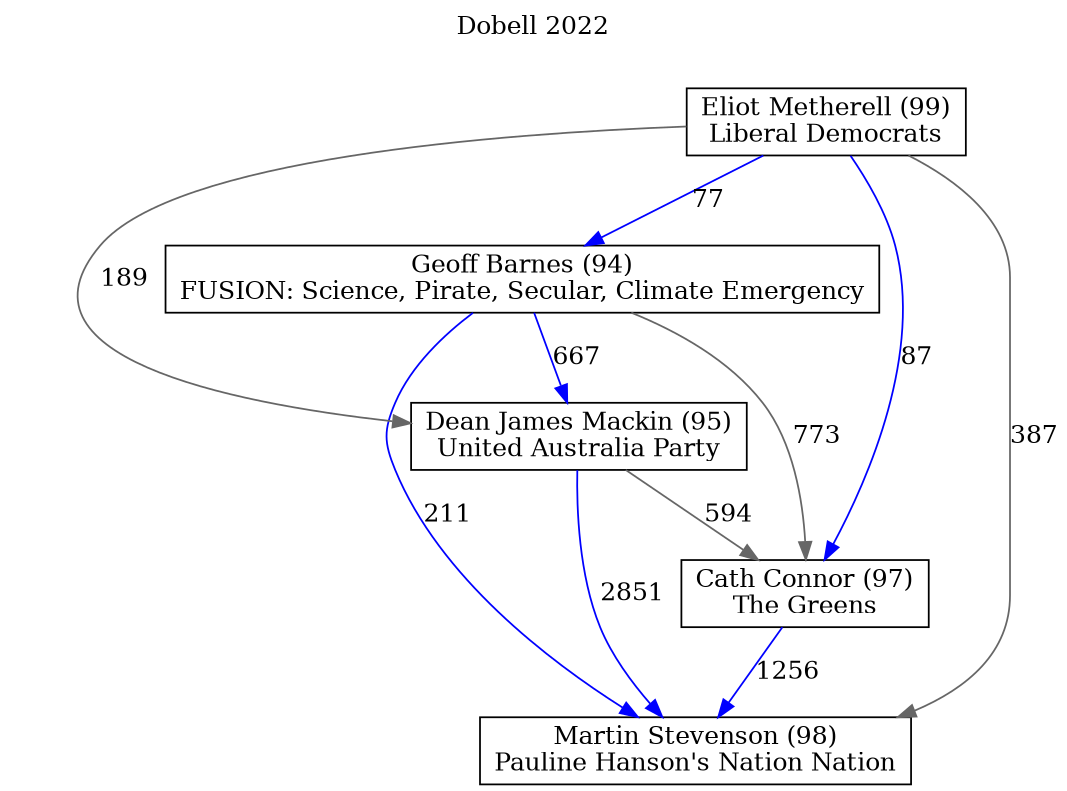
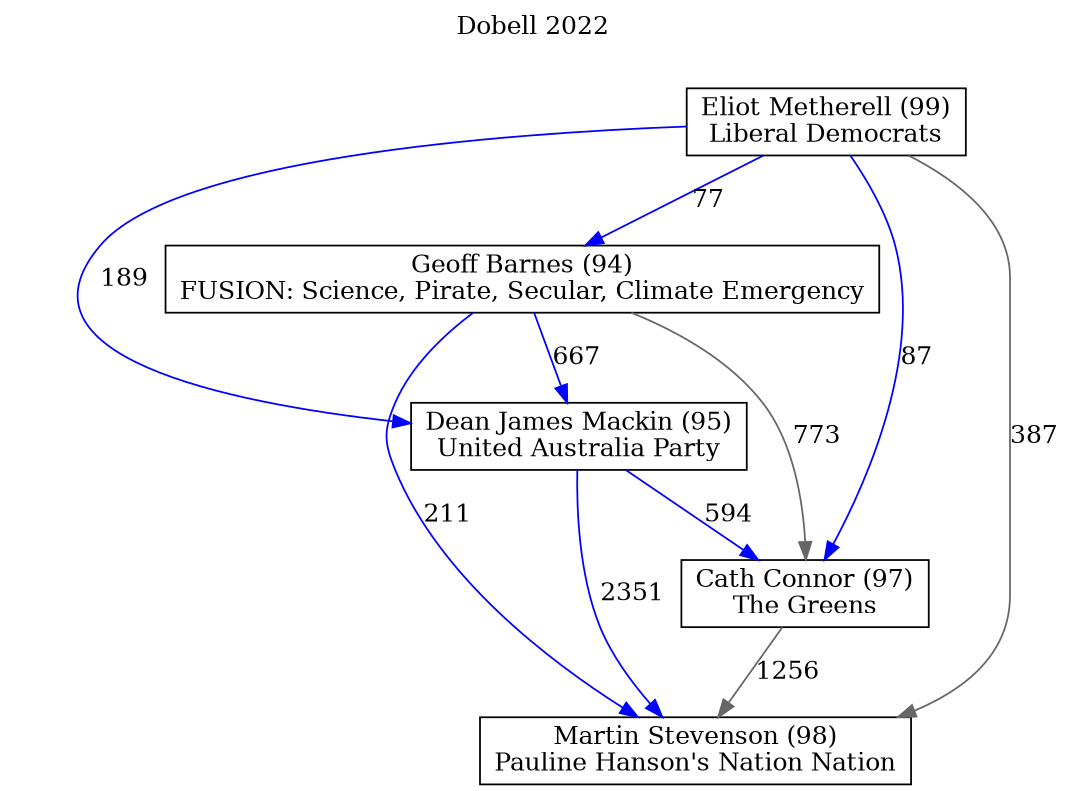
edge "Eliot Metherell (99) Liberal Democrats" -> "Dean James Mackin (95) United Australia Party": color gray40 -> blue
edge "Dean James Mackin (95) United Australia Party" -> "Cath Connor (97) The Greens": color gray40 -> blue
edge "Dean James Mackin (95) United Australia Party" -> "Martin Stevenson (98) Pauline Hanson's Nation Nation": label "2851" -> "2351"
edge "Cath Connor (97) The Greens" -> "Martin Stevenson (98) Pauline Hanson's Nation Nation": color blue -> gray40
